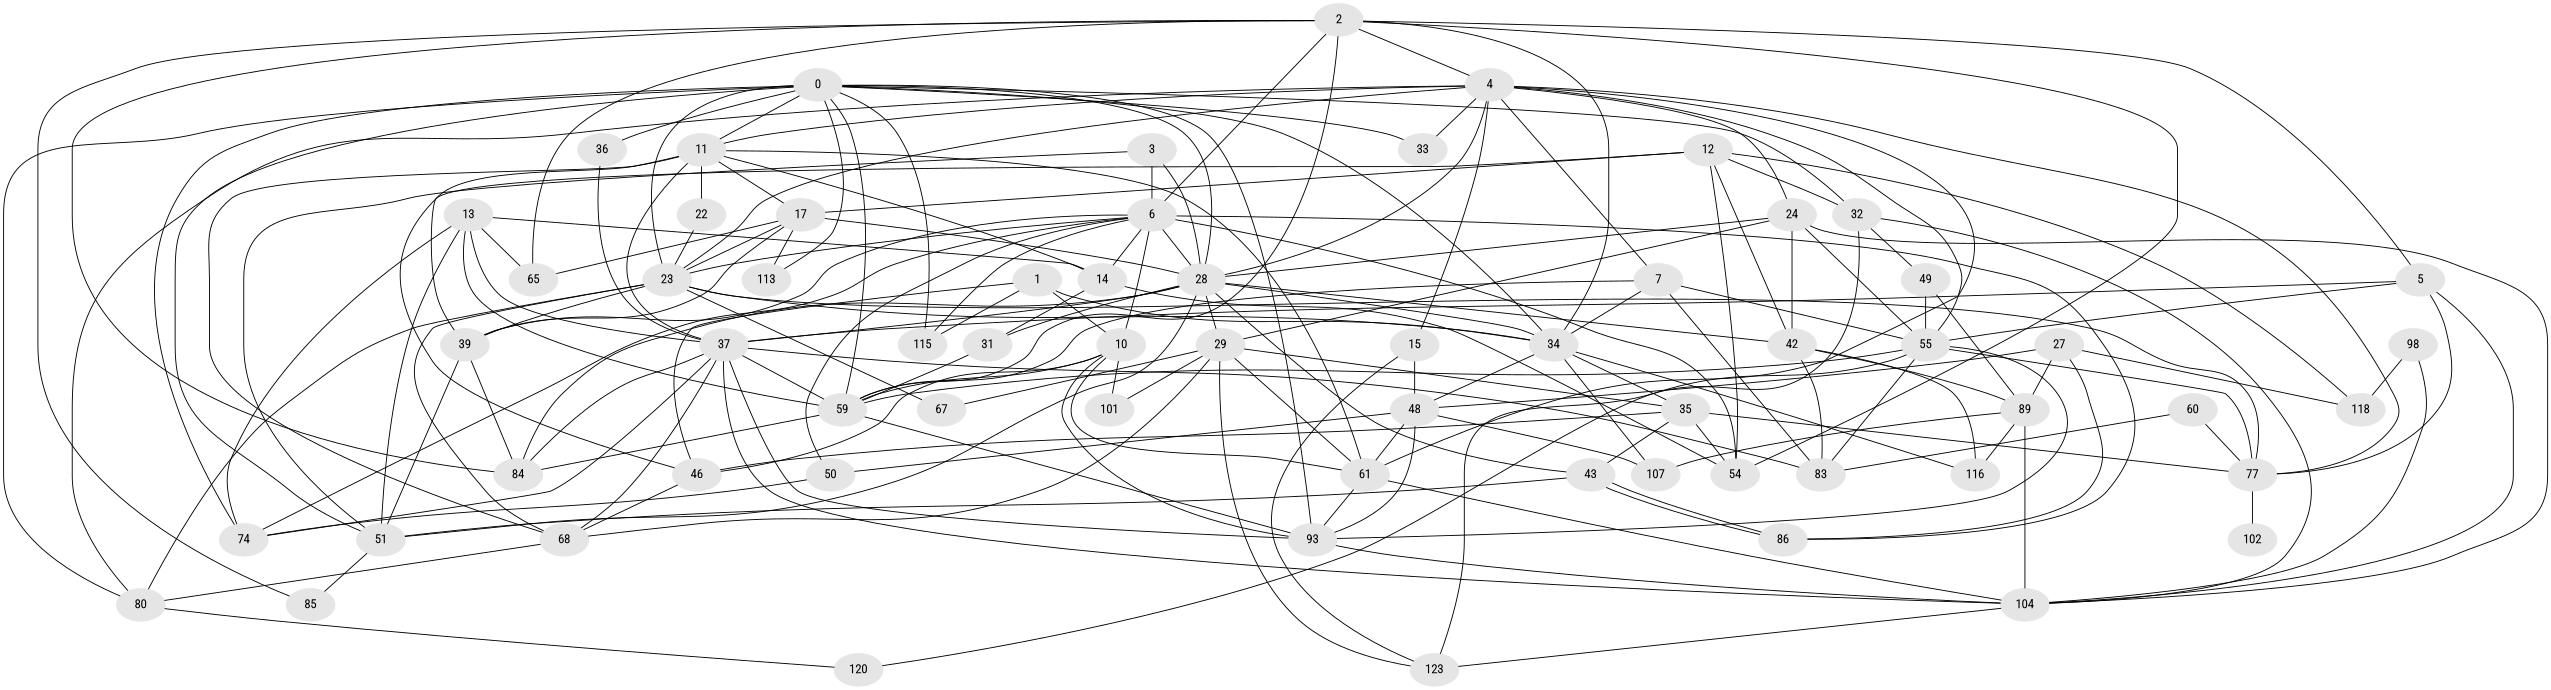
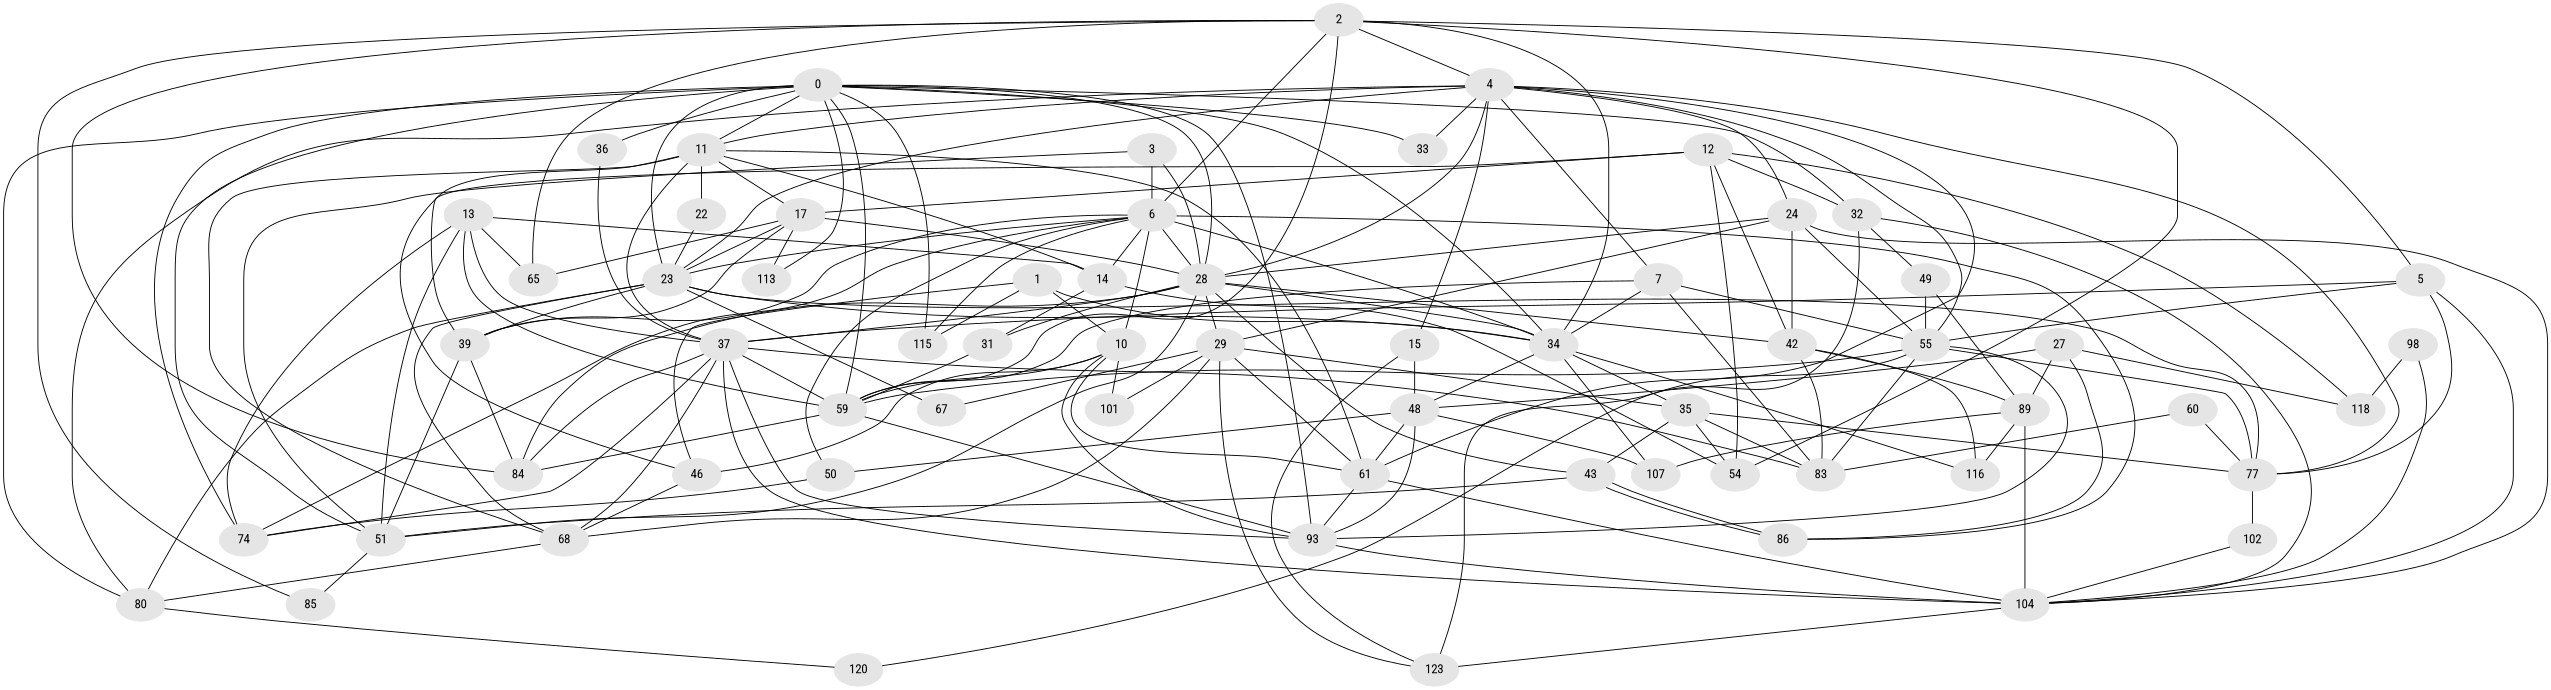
edge "6" -- "54": now "6" -- "34"
edge "35" -- "46": now "35" -- "83"
edge "102" -- "104": added
